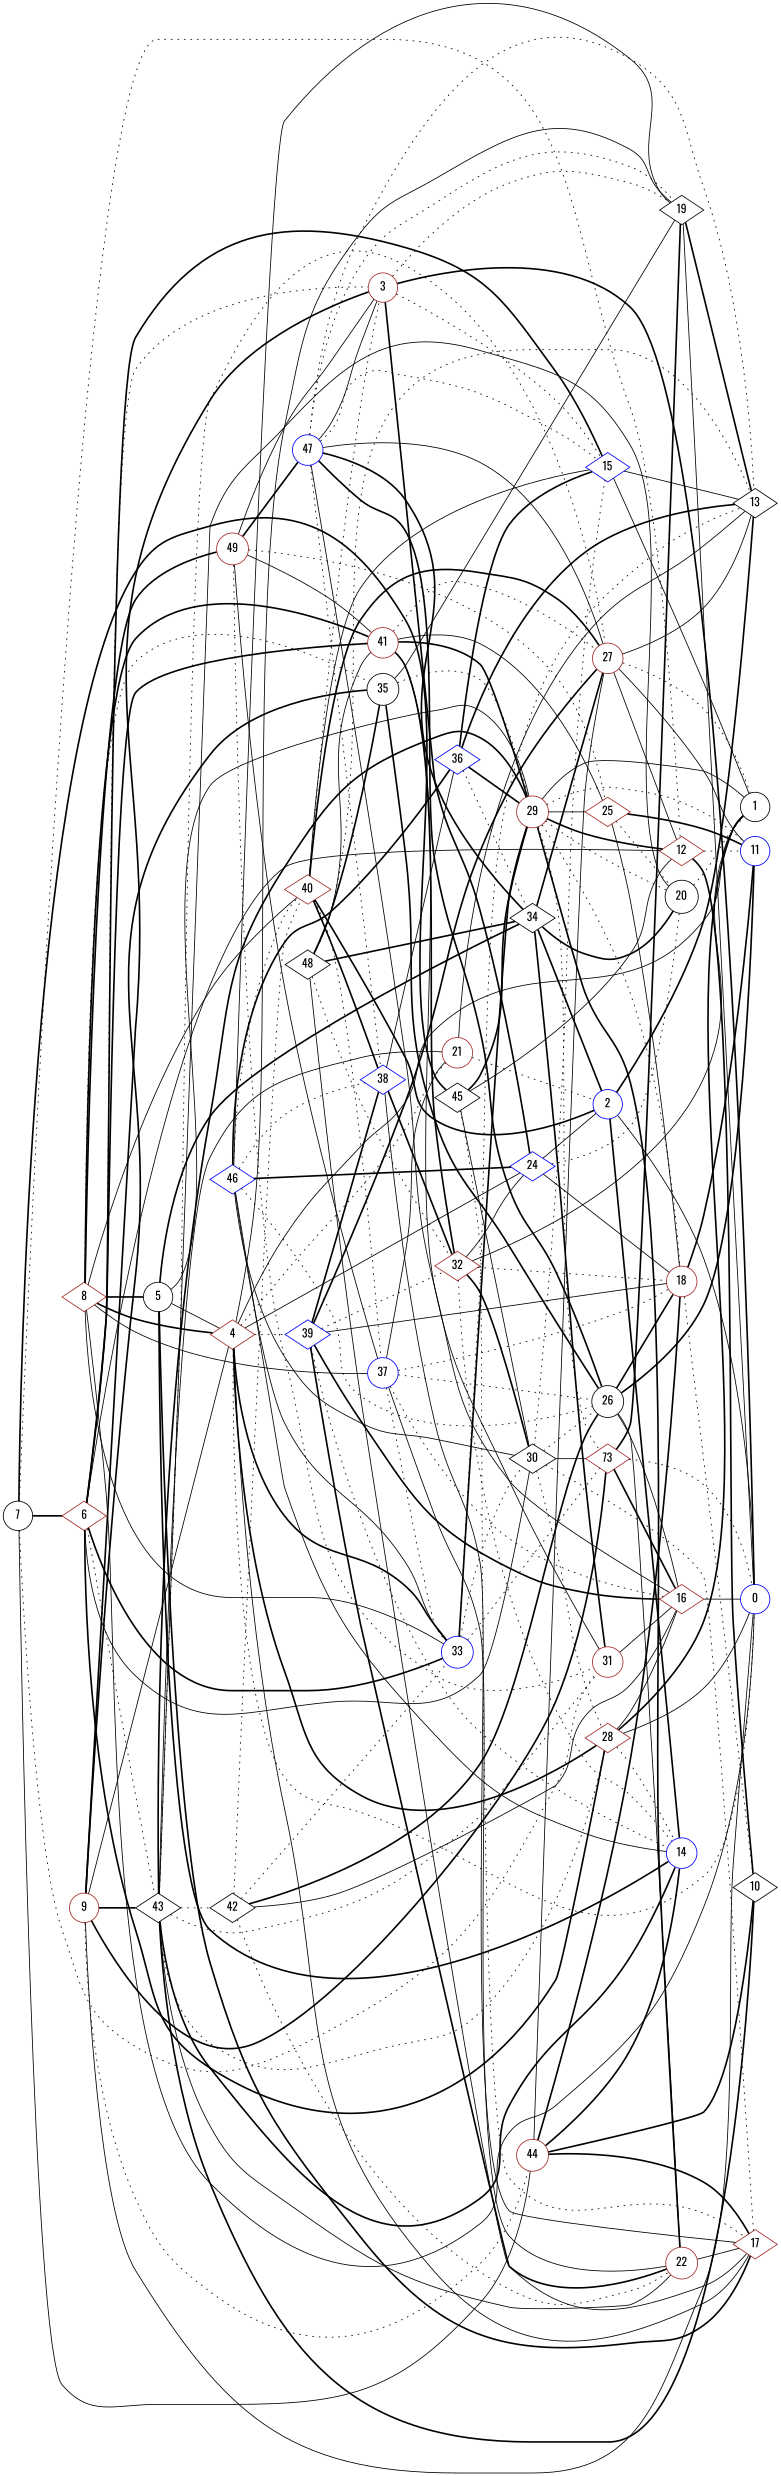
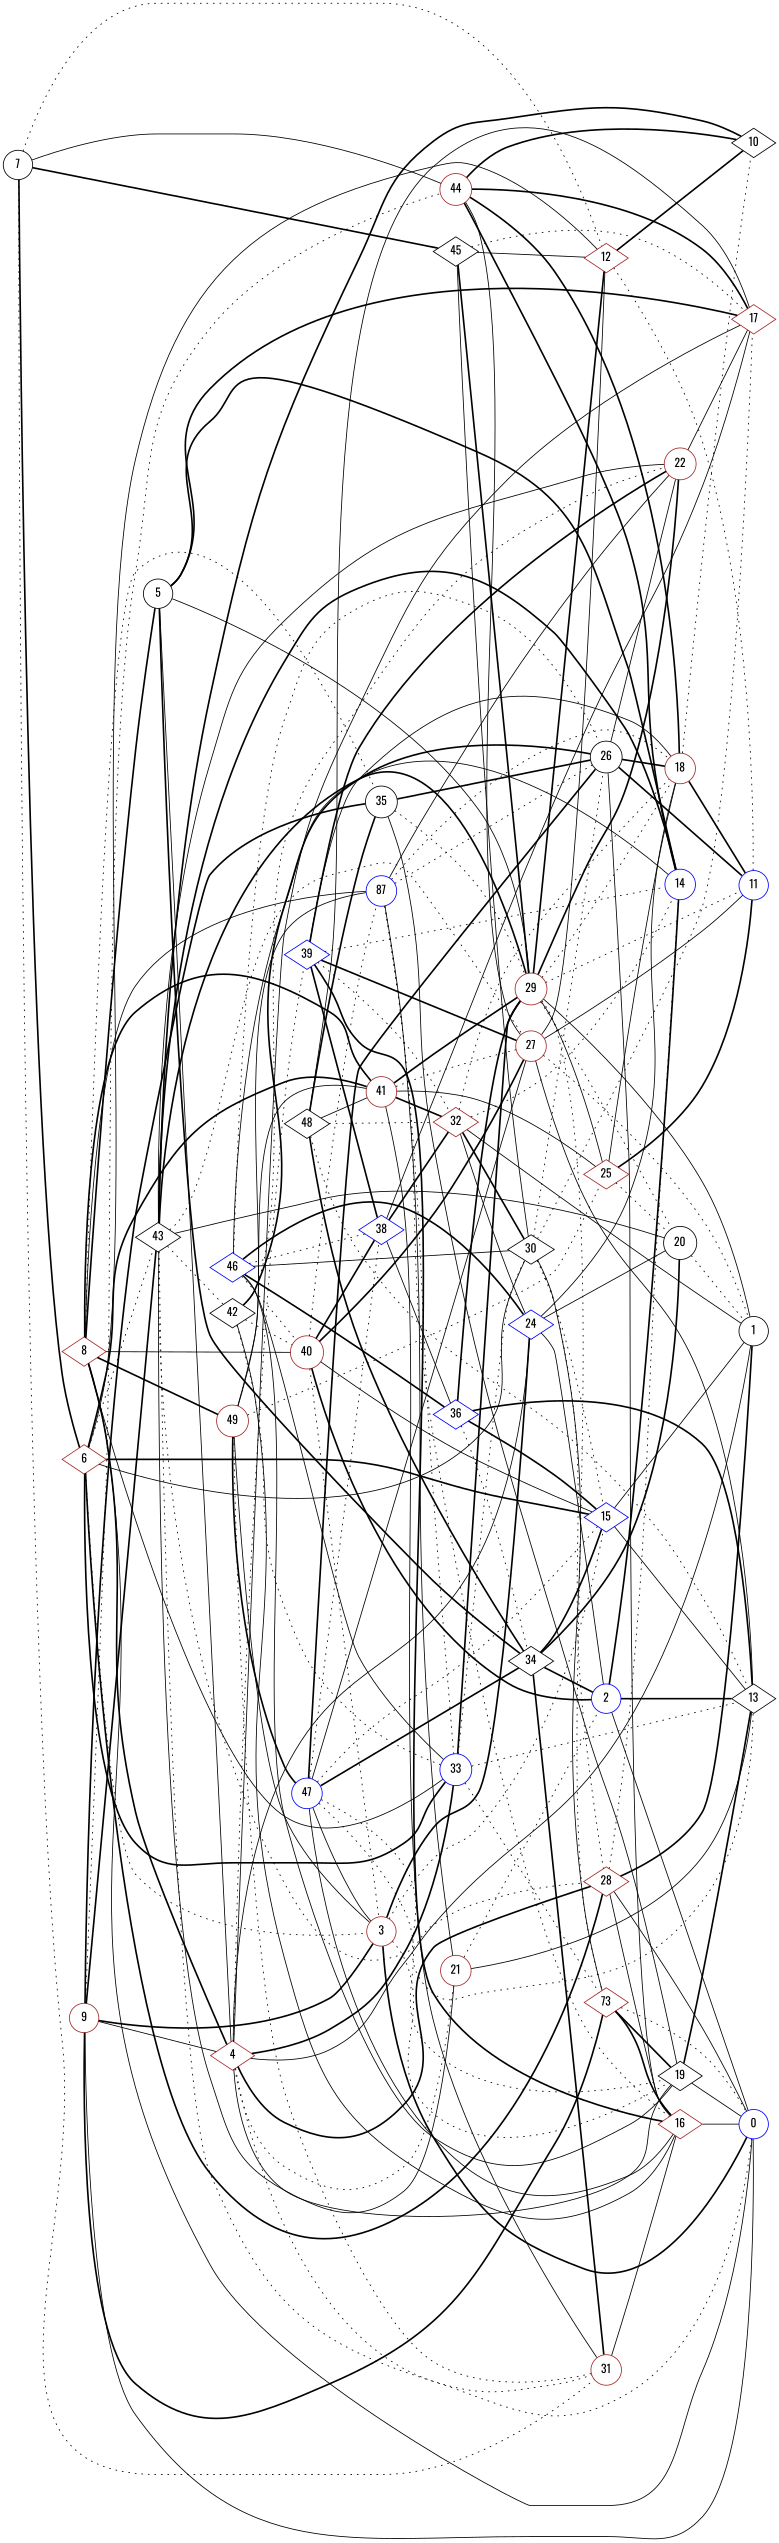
edge "27" -- "34": now "15" -- "34"
node "40": shape diamond -> circle
edge "20" -- "24": style dotted -> solid
node "37": label "37" -> "87"
